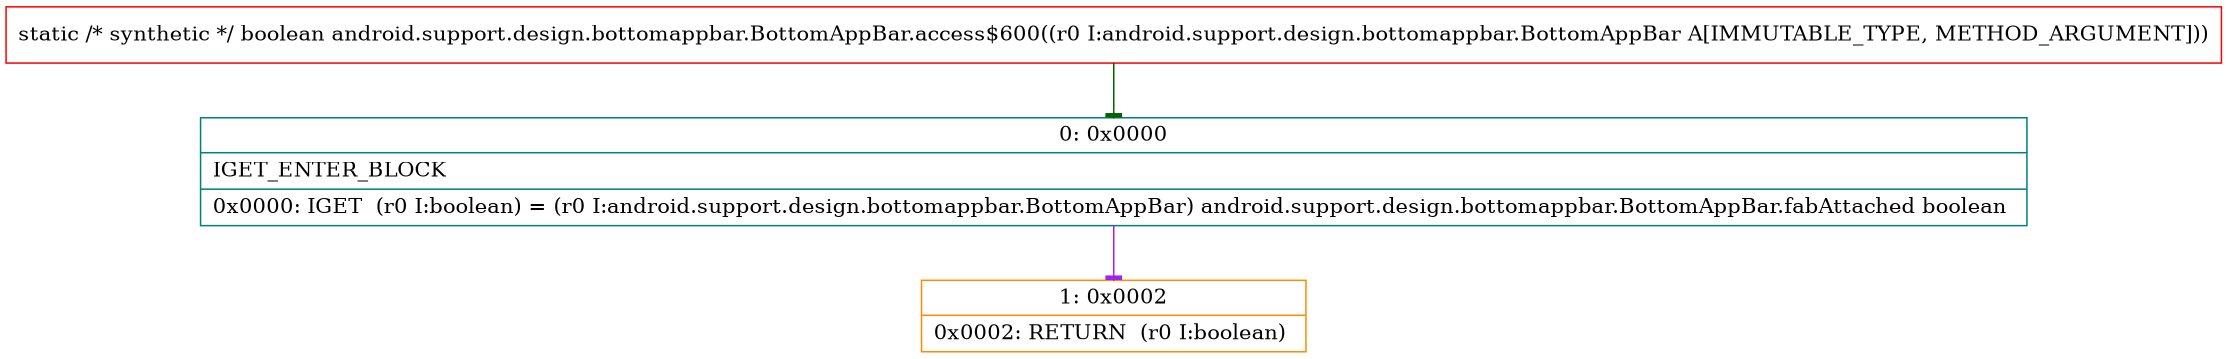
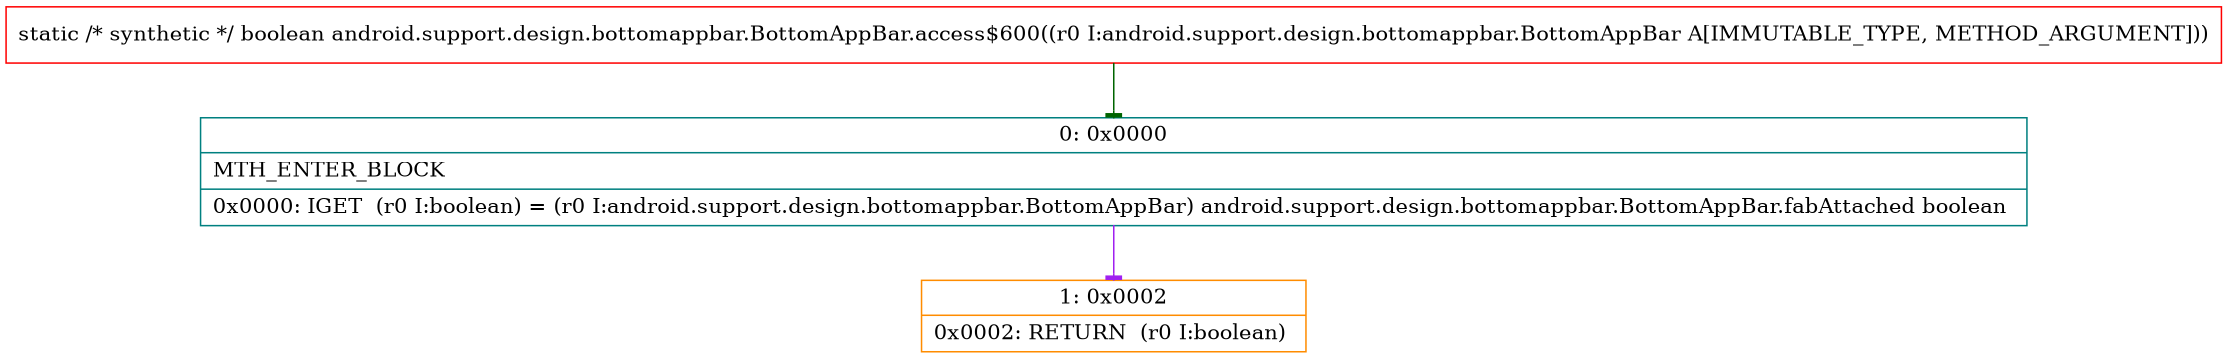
node "0: 0x0000": text "IGET_ENTER_BLOCK" -> "MTH_ENTER_BLOCK"
